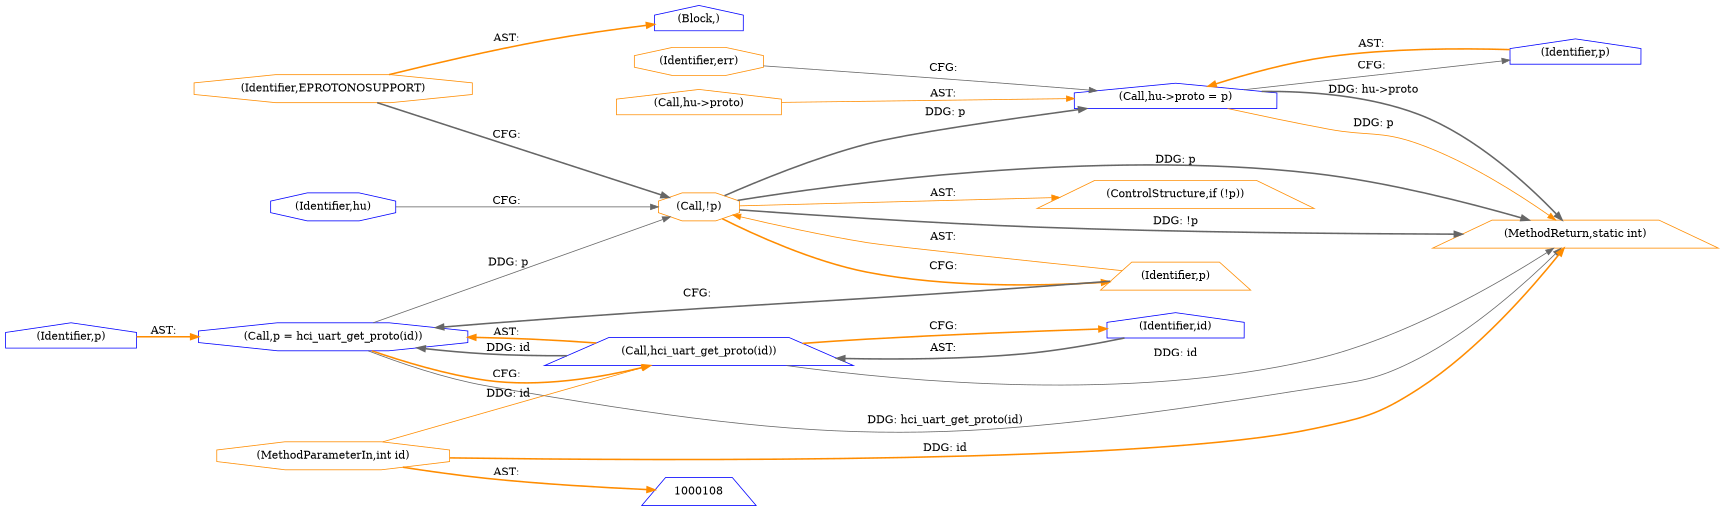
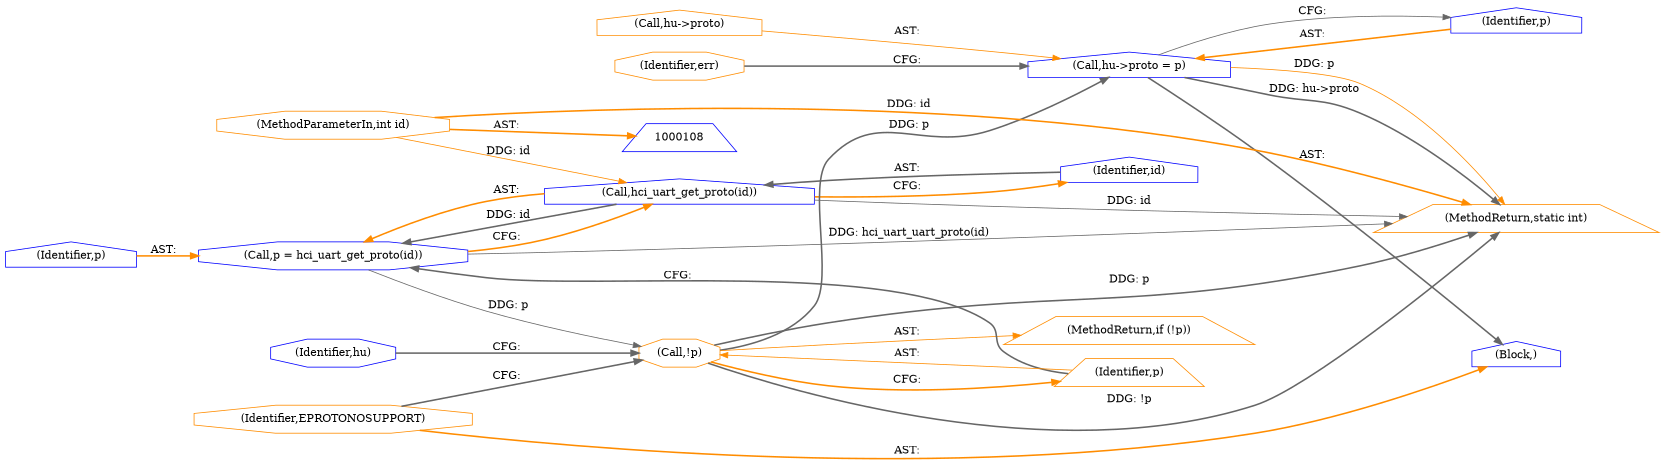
edge "(Identifier,err)" -> "(Call,hu->proto = p)": style solid -> bold
node "(ControlStructure,if (!p))": label "(ControlStructure,if (!p))" -> "(MethodReturn,if (!p))"
edge "(Call,hu->proto = p)" -> "(Block,)": added, label "AST:"
edge "(Identifier,hu)" -> "(Call,!p)": style solid -> bold
node "(Call,hci_uart_get_proto(id))": shape trapezium -> house
edge "(Call,p = hci_uart_get_proto(id))" -> "(MethodReturn,static int)": label "DDG: hci_uart_get_proto(id)" -> "DDG: hci_uart_uart_proto(id)"
